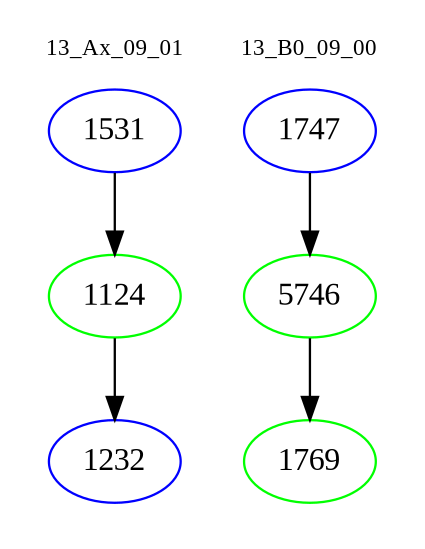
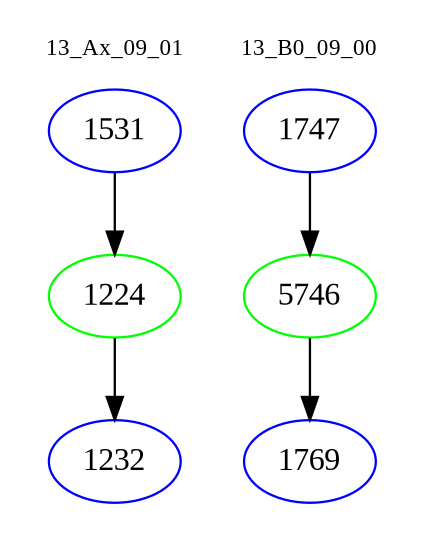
node "1124": label "1124" -> "1224"
node "1769": color green -> blue
